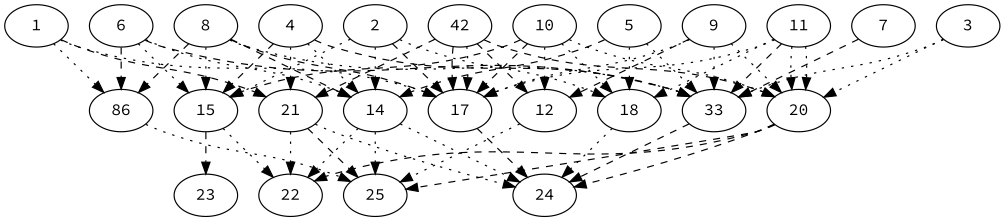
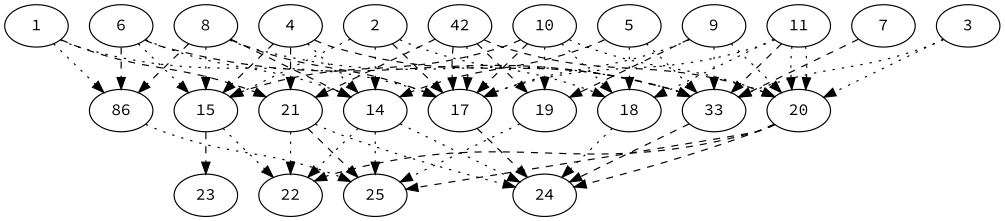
edge "4" -> "21": style dotted -> dashed
node "12": label "12" -> "19"
